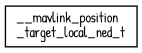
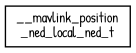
node "__mavlink_position _target_local_ned_t": label "__mavlink_position _target_local_ned_t" -> "__mavlink_position _ned_local_ned_t"
